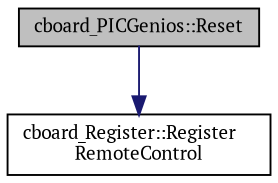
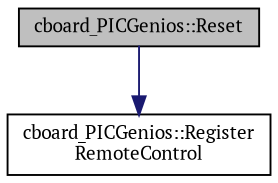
node "cboard_Register::Register RemoteControl": label "cboard_Register::Register RemoteControl" -> "cboard_PICGenios::Register RemoteControl"
